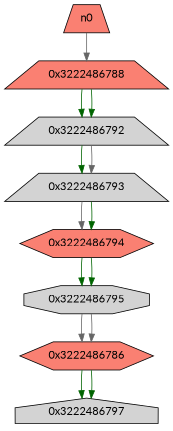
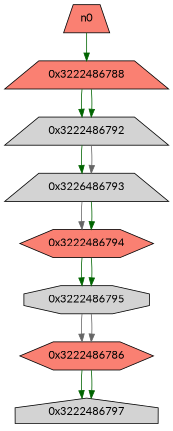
edge "n0" -> "0x3222486788": color gray40 -> darkgreen
node "0x3222486793": label "0x3222486793" -> "0x3226486793"
